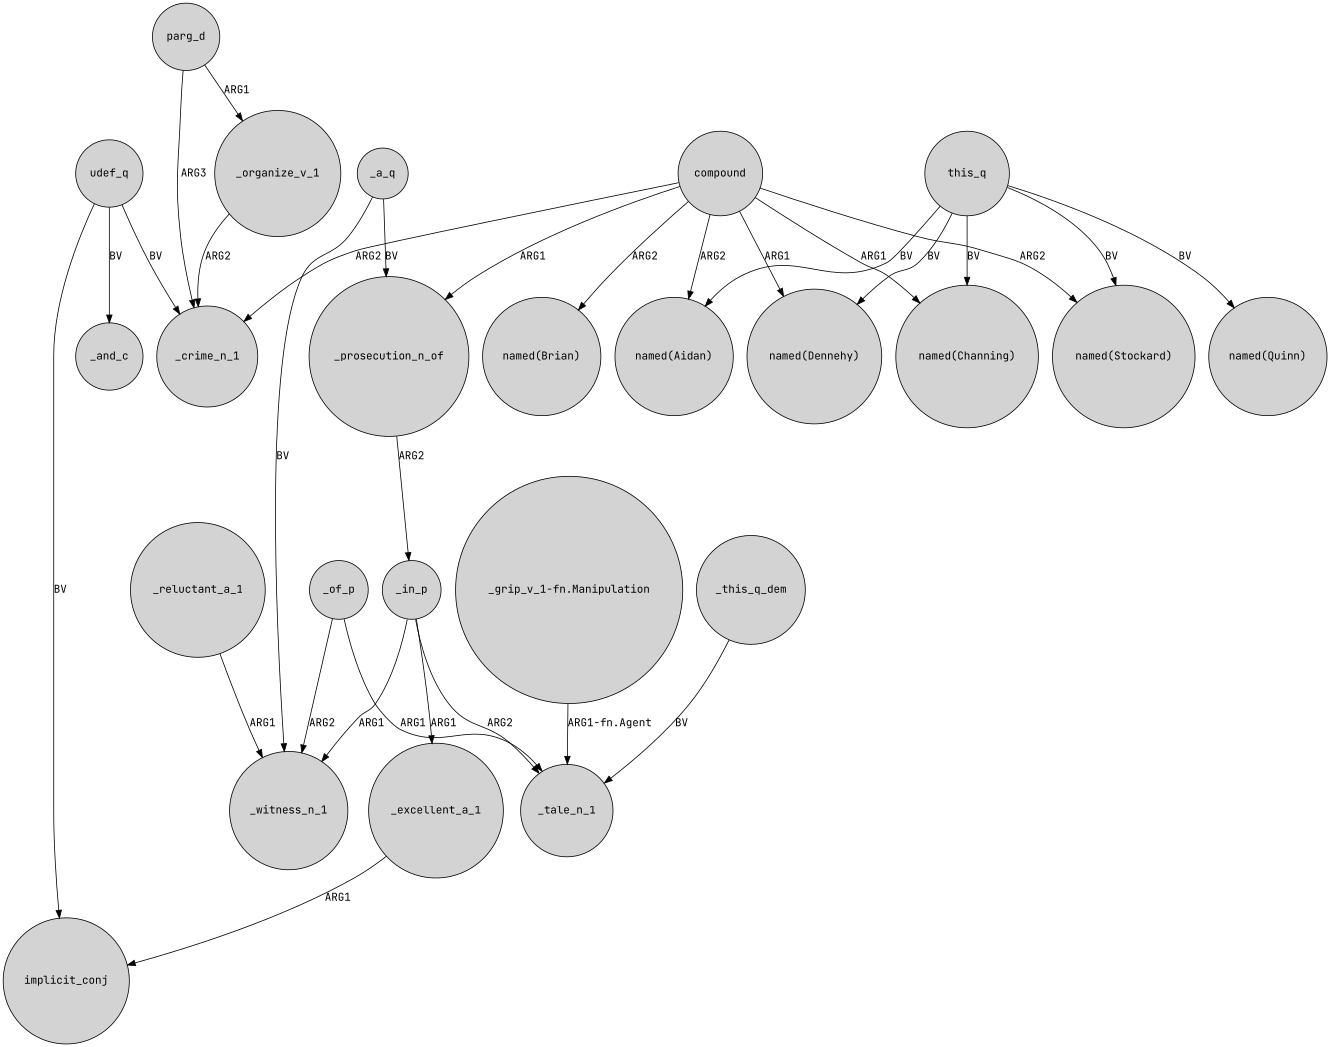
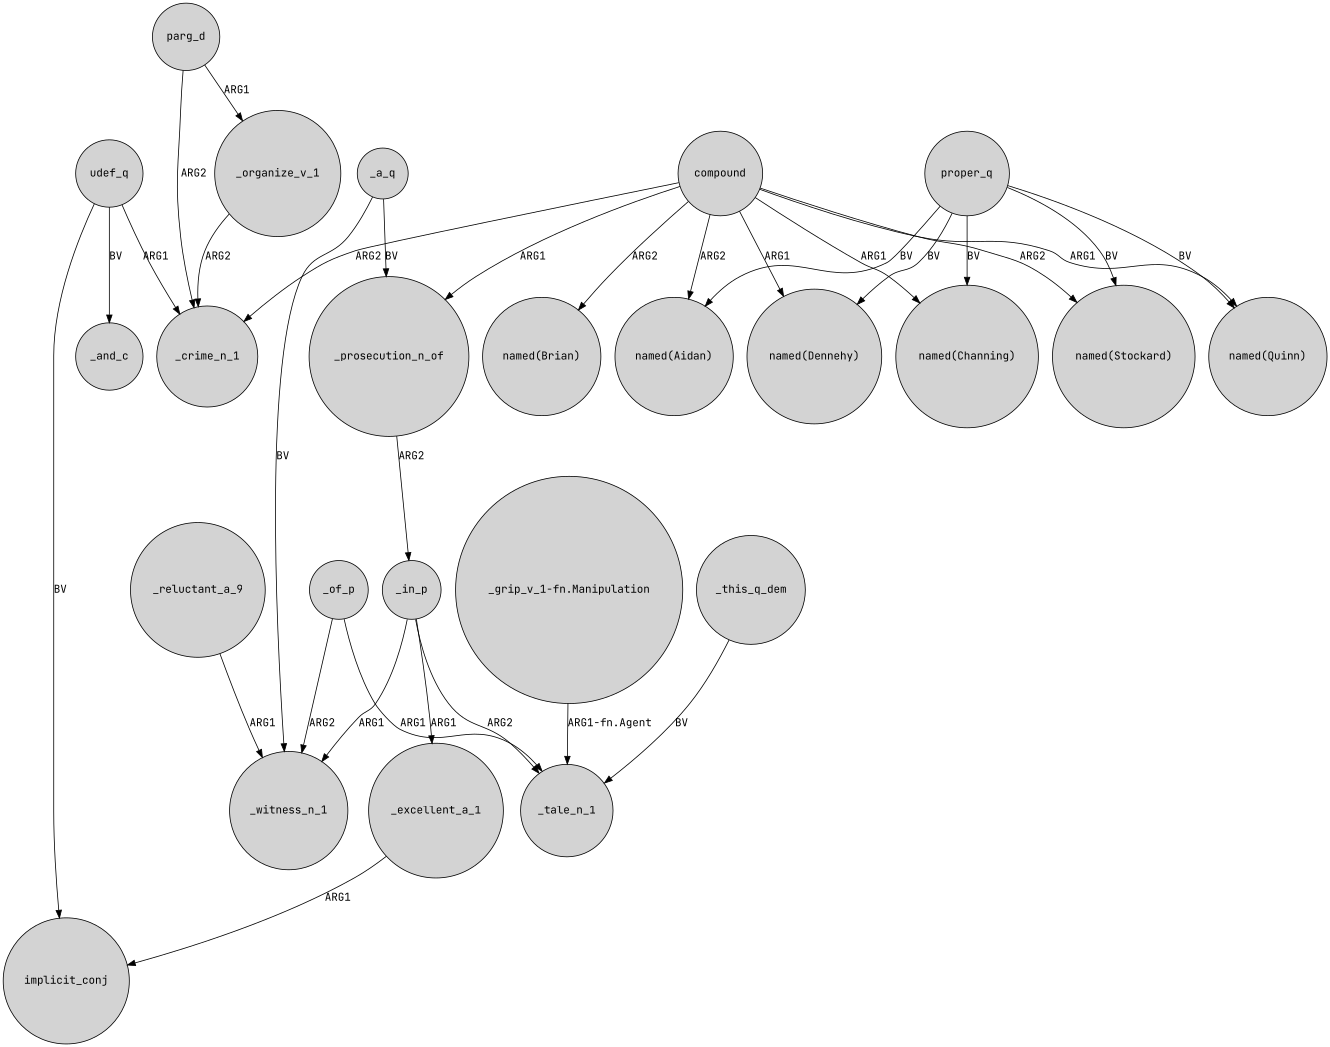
edge "parg_d" -> "_crime_n_1": label "ARG3" -> "ARG2"
node "this_q": label "this_q" -> "proper_q"
edge "compound" -> "named(Quinn)": added, label "ARG1"
edge "udef_q" -> "_crime_n_1": label "BV" -> "ARG1"
node "_reluctant_a_1": label "_reluctant_a_1" -> "_reluctant_a_9"
